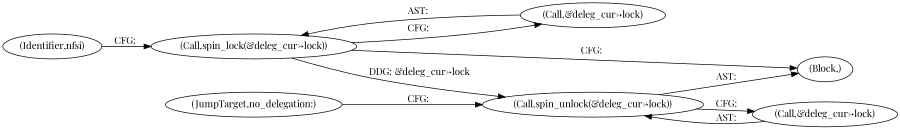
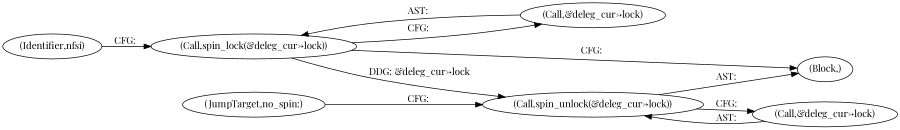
node "(JumpTarget,no_delegation:)": label "(JumpTarget,no_delegation:)" -> "(JumpTarget,no_spin:)"
